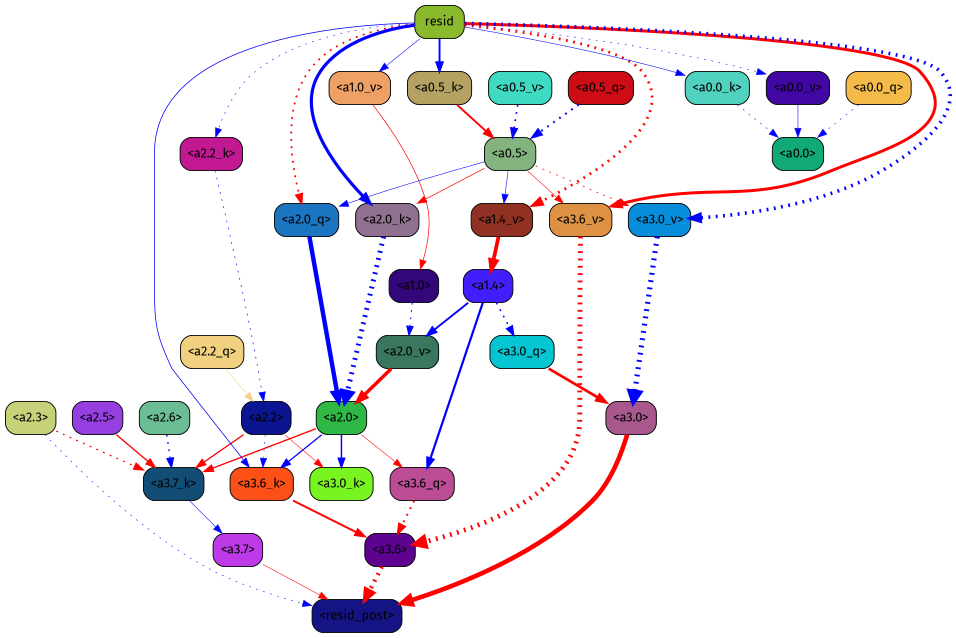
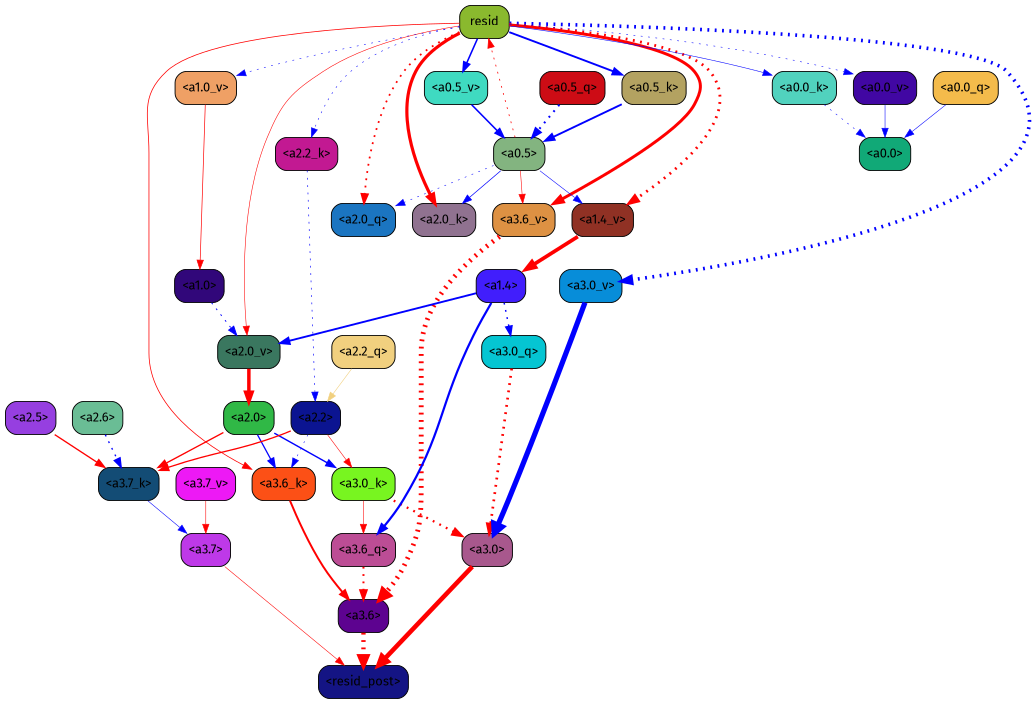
edge "resid" -> "<a0.5_v>": added
edge "resid" -> "<a1.0_v>": style bold -> dotted
edge "resid" -> "<a2.0_k>": color blue -> red
edge "<a0.5_v>" -> "<a0.5>": style dotted -> solid
edge "resid" -> "<a2.0_v>": added
edge "<a0.5_k>" -> "<a0.5>": color red -> blue
edge "<a0.0_q>" -> "<a0.0>": style dotted -> bold
edge "resid" -> "<a3.6_k>": color blue -> red
edge "<a0.5>" -> "<a2.0_q>": style bold -> dotted
edge "<a0.5>" -> "<a2.0_k>": color red -> blue
edge "<a0.5>" -> "<a3.0_v>": now "<a0.5>" -> "resid"
edge "<a2.0_q>" -> "<a2.0>": removed
edge "<a2.0_k>" -> "<a2.0>": removed
edge "<a3.0_v>" -> "<a3.0>": style dotted -> solid
edge "<a3.0_q>" -> "<a3.0>": style bold -> dotted
node "<a2.3>": removed
edge "<a2.0>" -> "<a3.6_q>": now "<a3.0_k>" -> "<a3.6_q>"
node "<a3.7_v>": added
edge "<a3.0_k>" -> "<a3.0>": added
